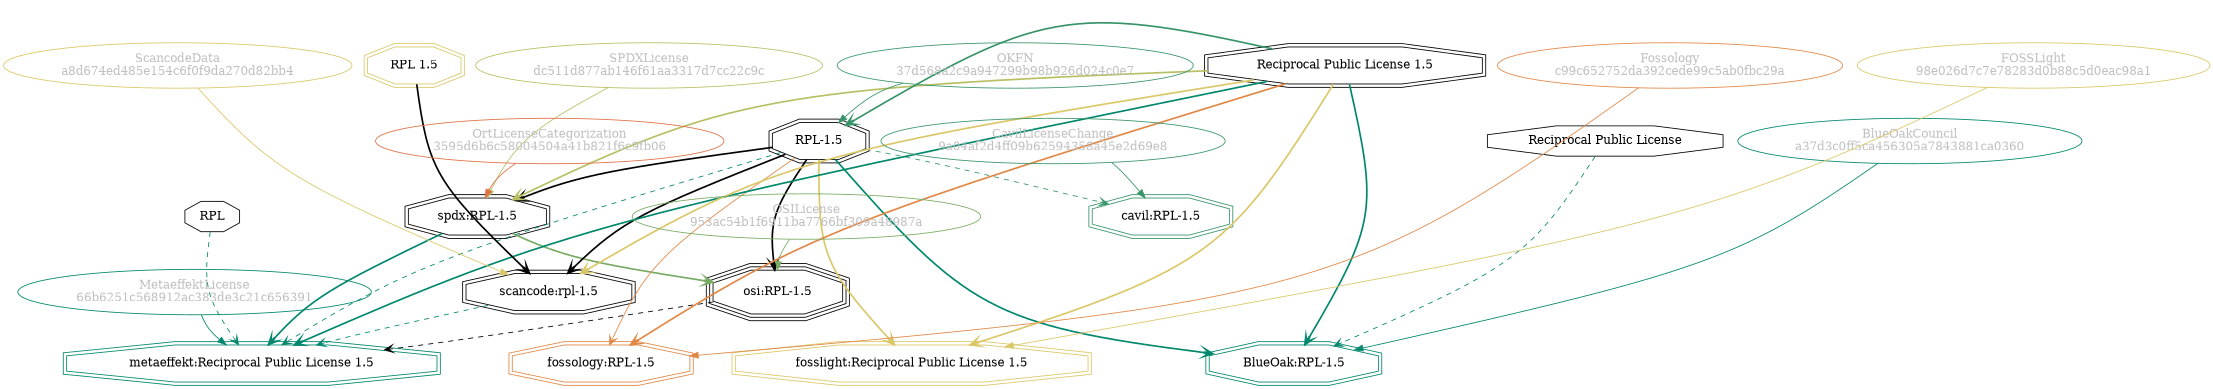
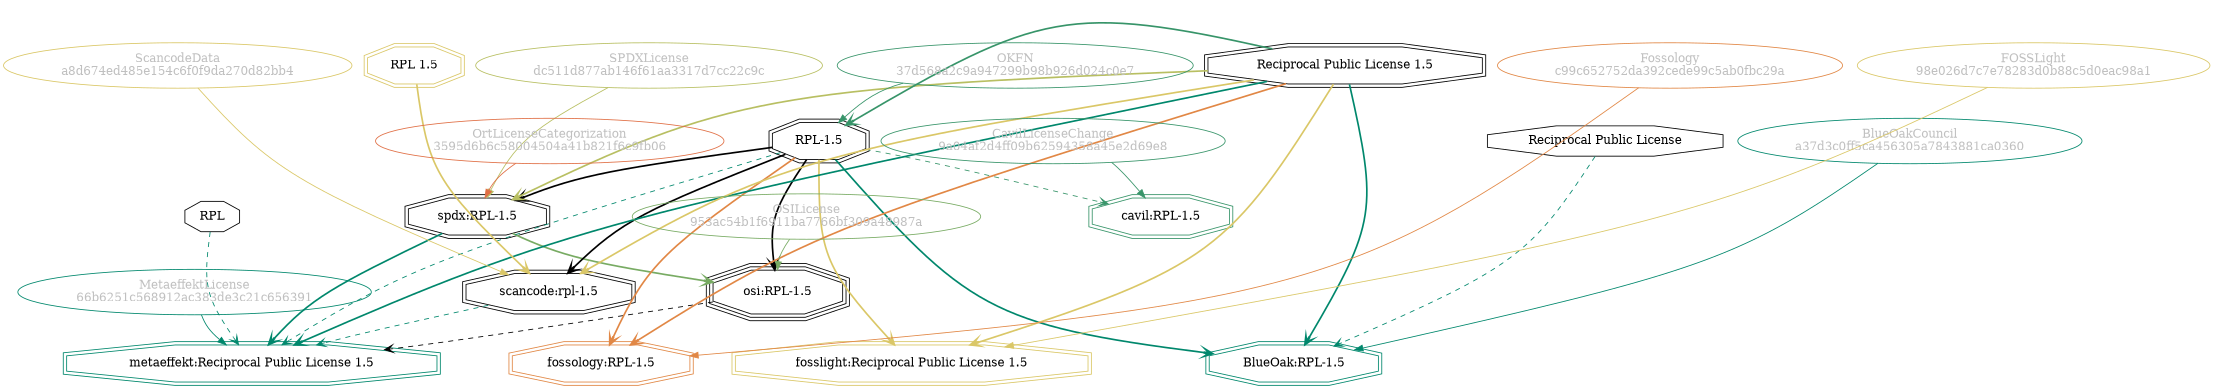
edge "RPL 1.5" -> "scancode:rpl-1.5": color black -> #dac767
edge "RPL-1.5" -> "fossology:RPL-1.5": style solid -> bold
